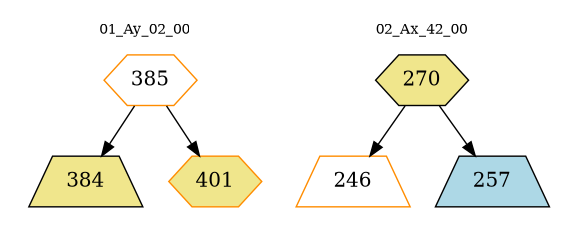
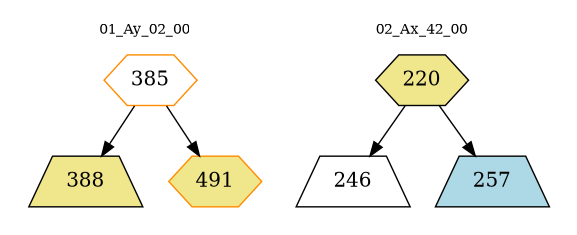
node "270": label "270" -> "220"
node "384": label "384" -> "388"
node "401": label "401" -> "491"
node "246": color darkorange -> black
